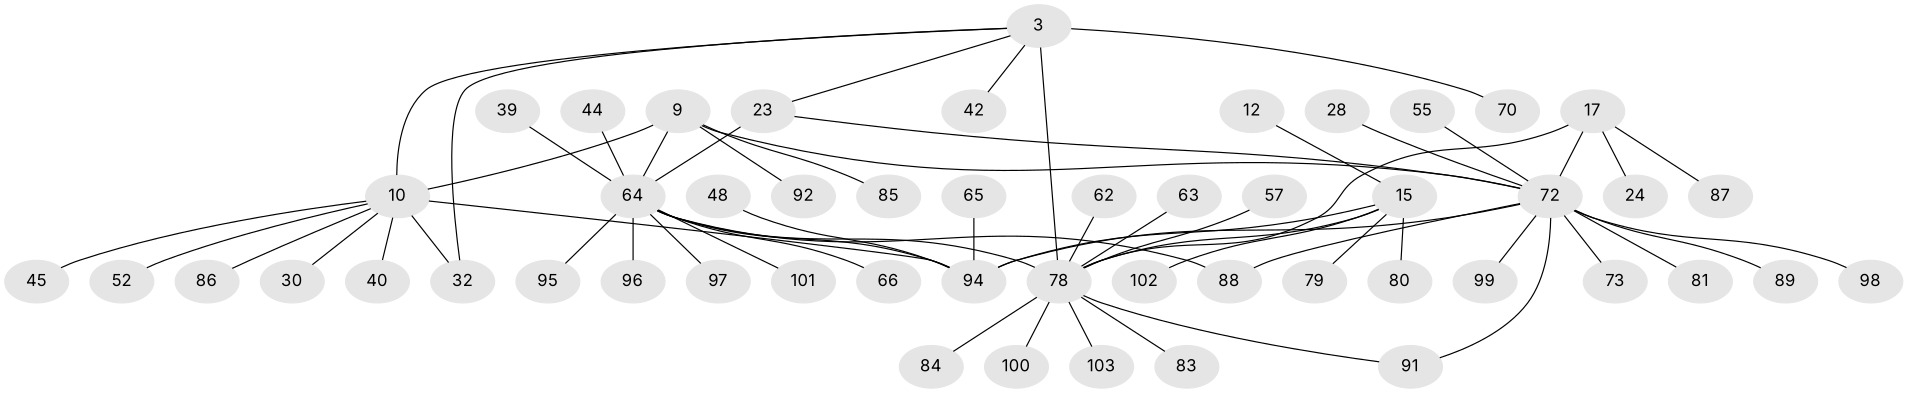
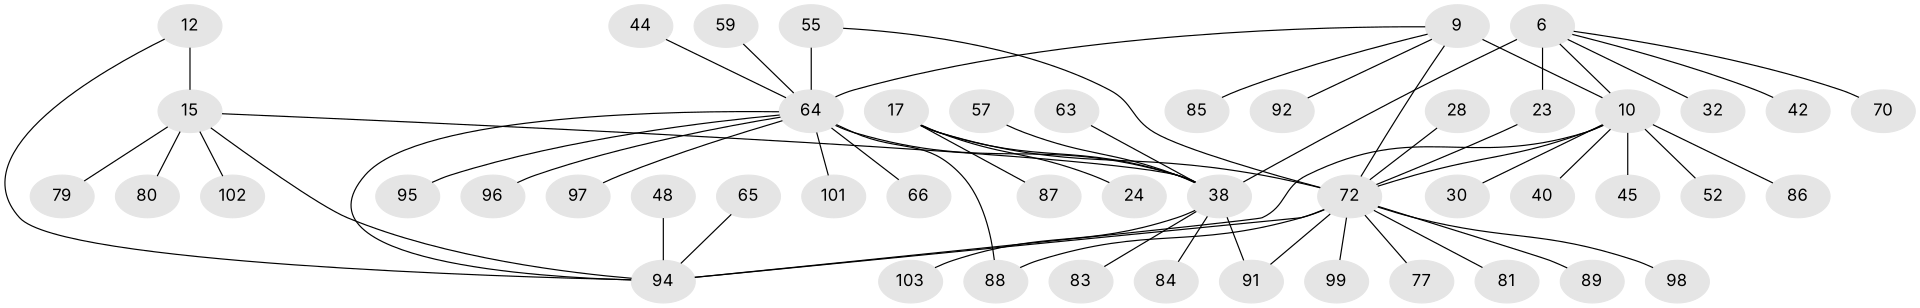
node "3": label "3" -> "6"
node "39": label "39" -> "59"
edge "23" -- "64": now "55" -- "64"
node "62": removed
edge "10" -- "32": now "10" -- "72"
edge "12" -- "94": added
node "78": label "78" -> "38"
node "73": label "73" -> "77"
node "100": removed
